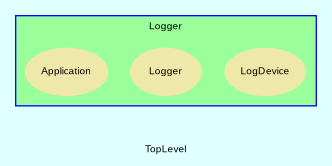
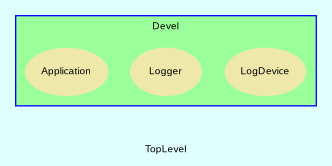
cluster "Logger": label "Logger" -> "Devel"
